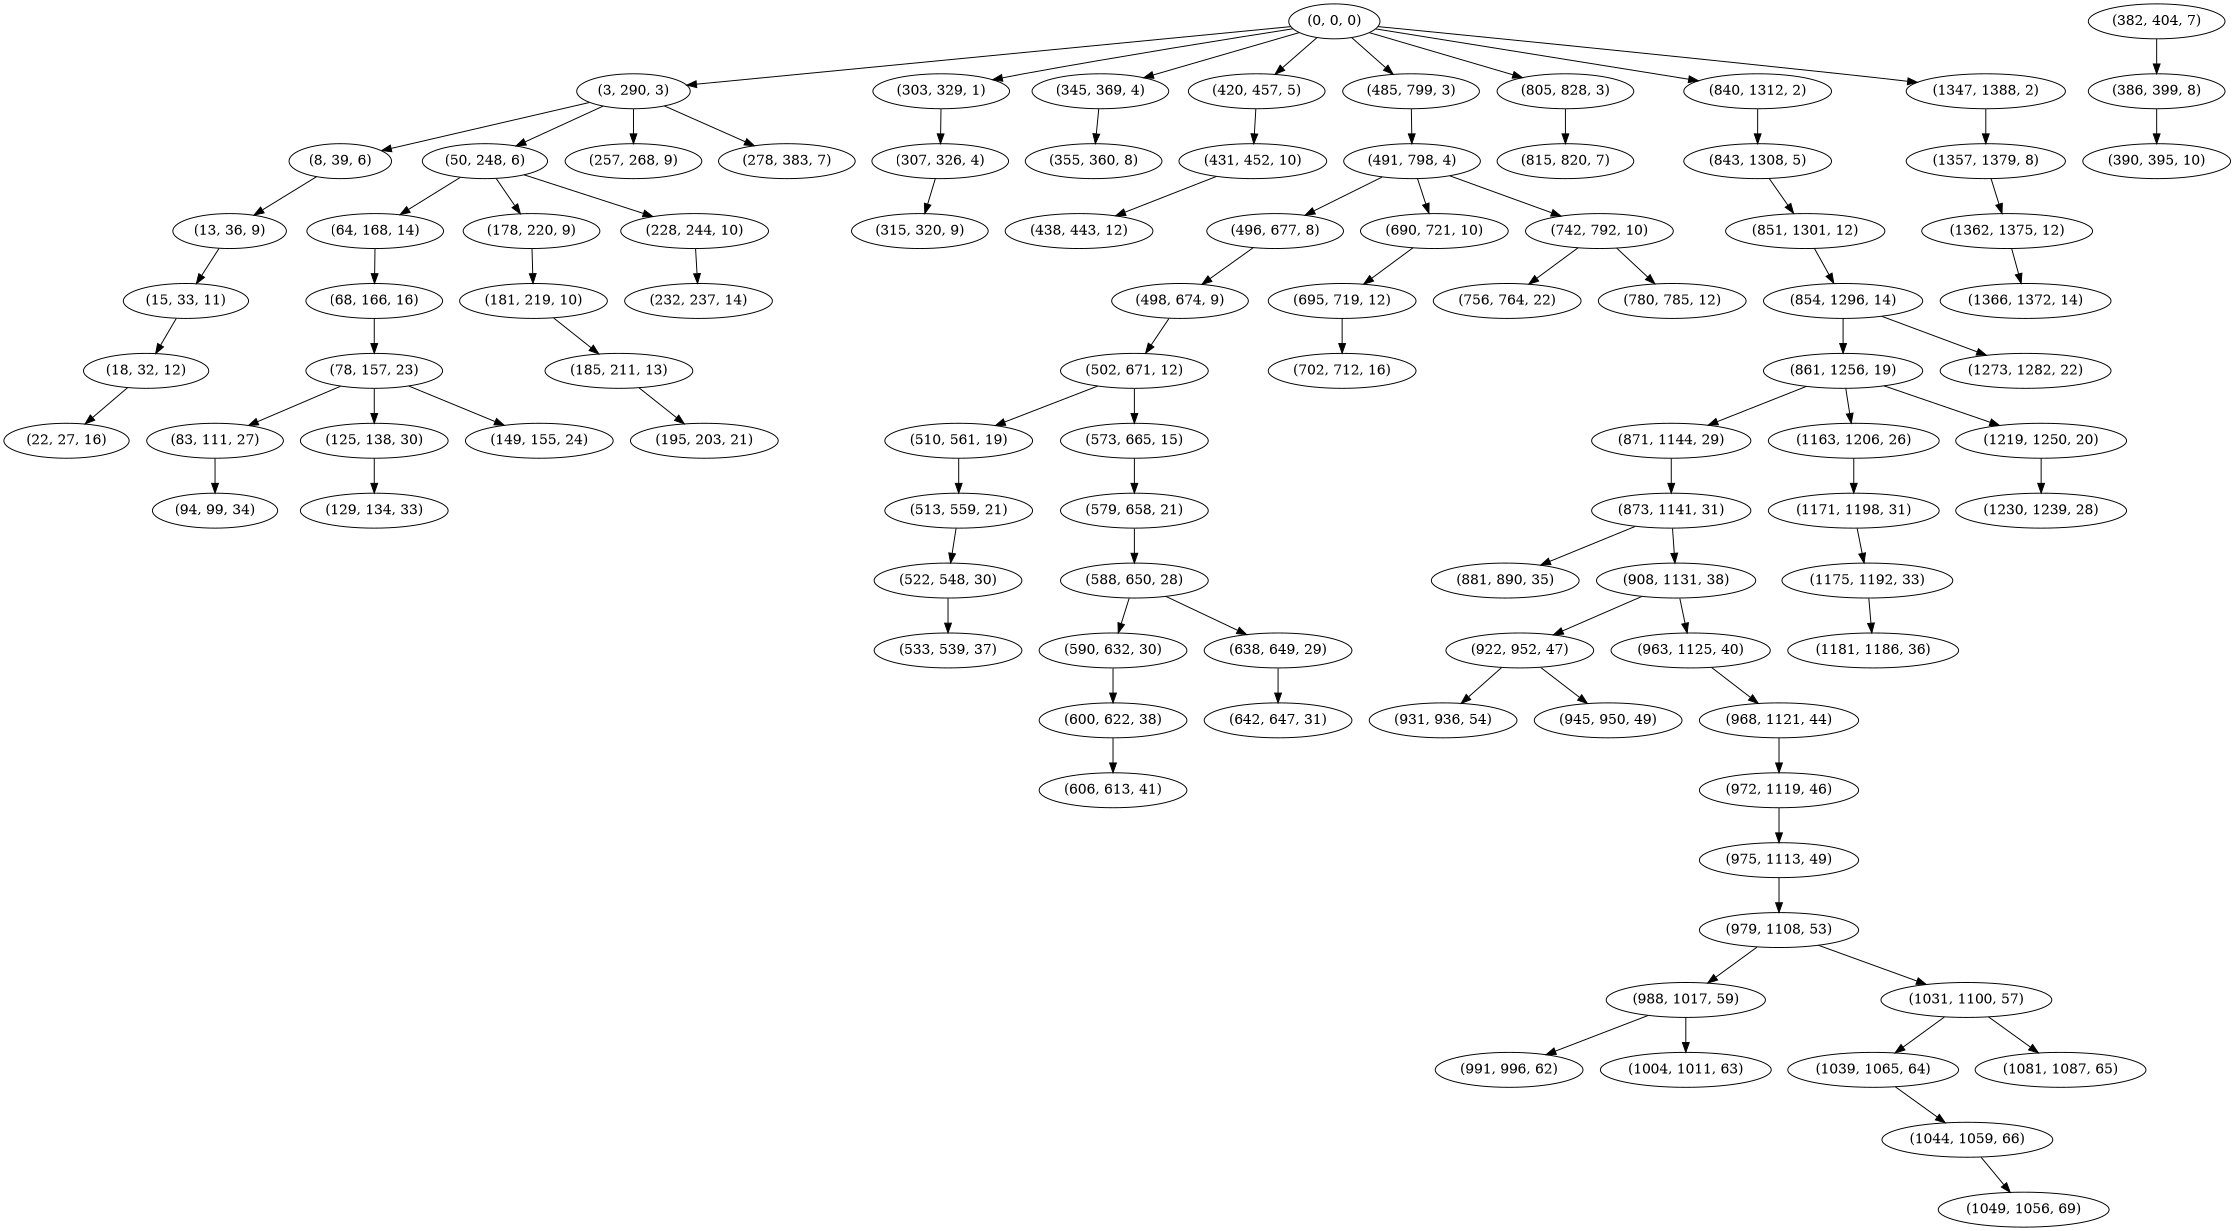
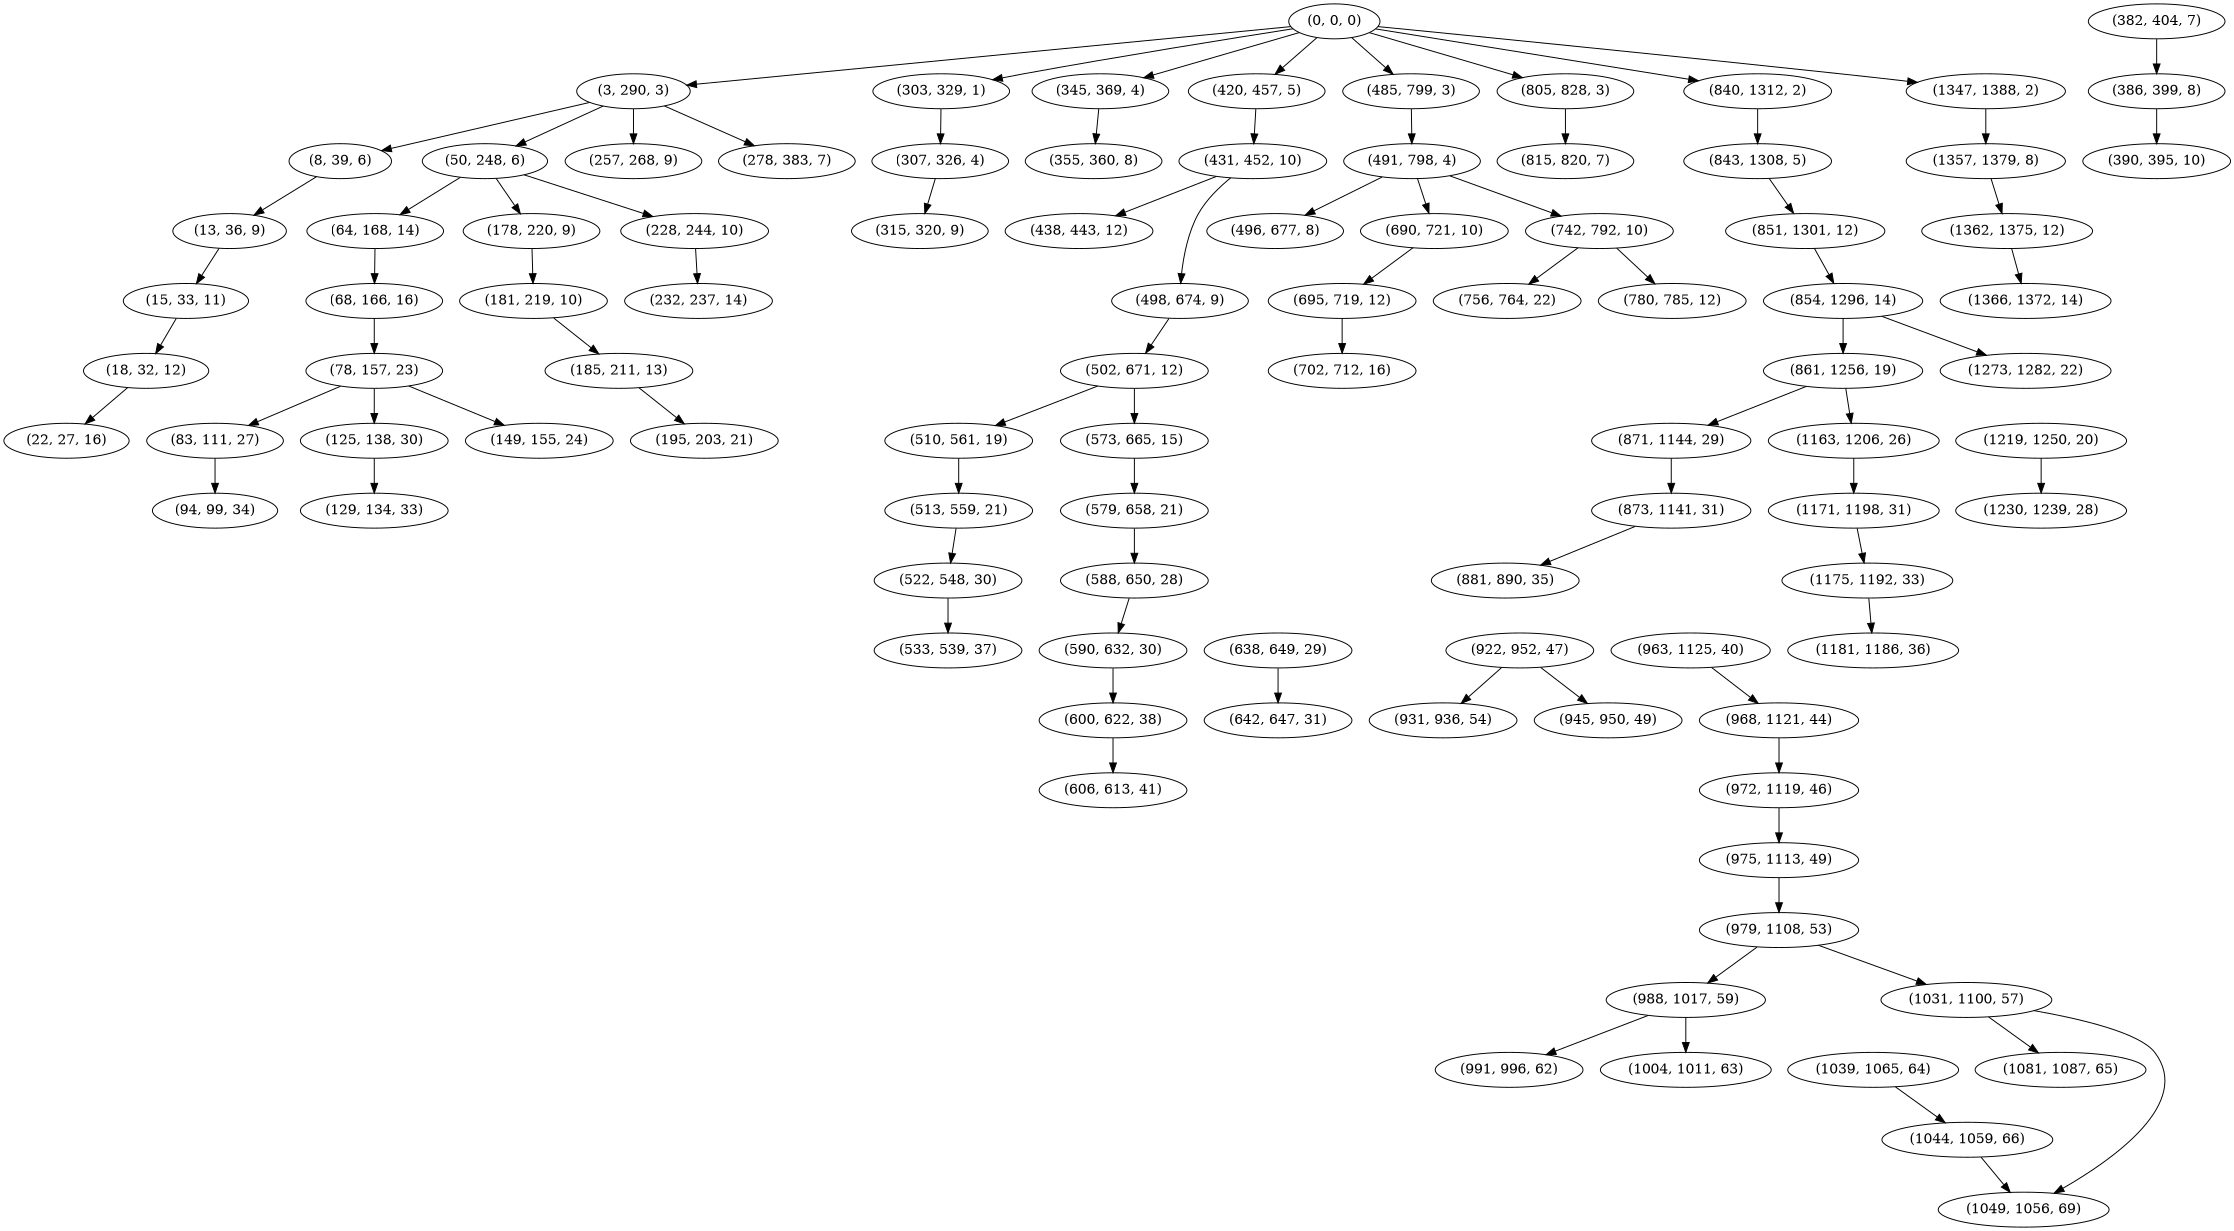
edge "(496, 677, 8)" -> "(498, 674, 9)": now "(431, 452, 10)" -> "(498, 674, 9)"
edge "(861, 1256, 19)" -> "(1219, 1250, 20)": removed
node "(908, 1131, 38)": removed
edge "(588, 650, 28)" -> "(638, 649, 29)": removed
edge "(1031, 1100, 57)" -> "(1039, 1065, 64)": now "(1031, 1100, 57)" -> "(1049, 1056, 69)"
